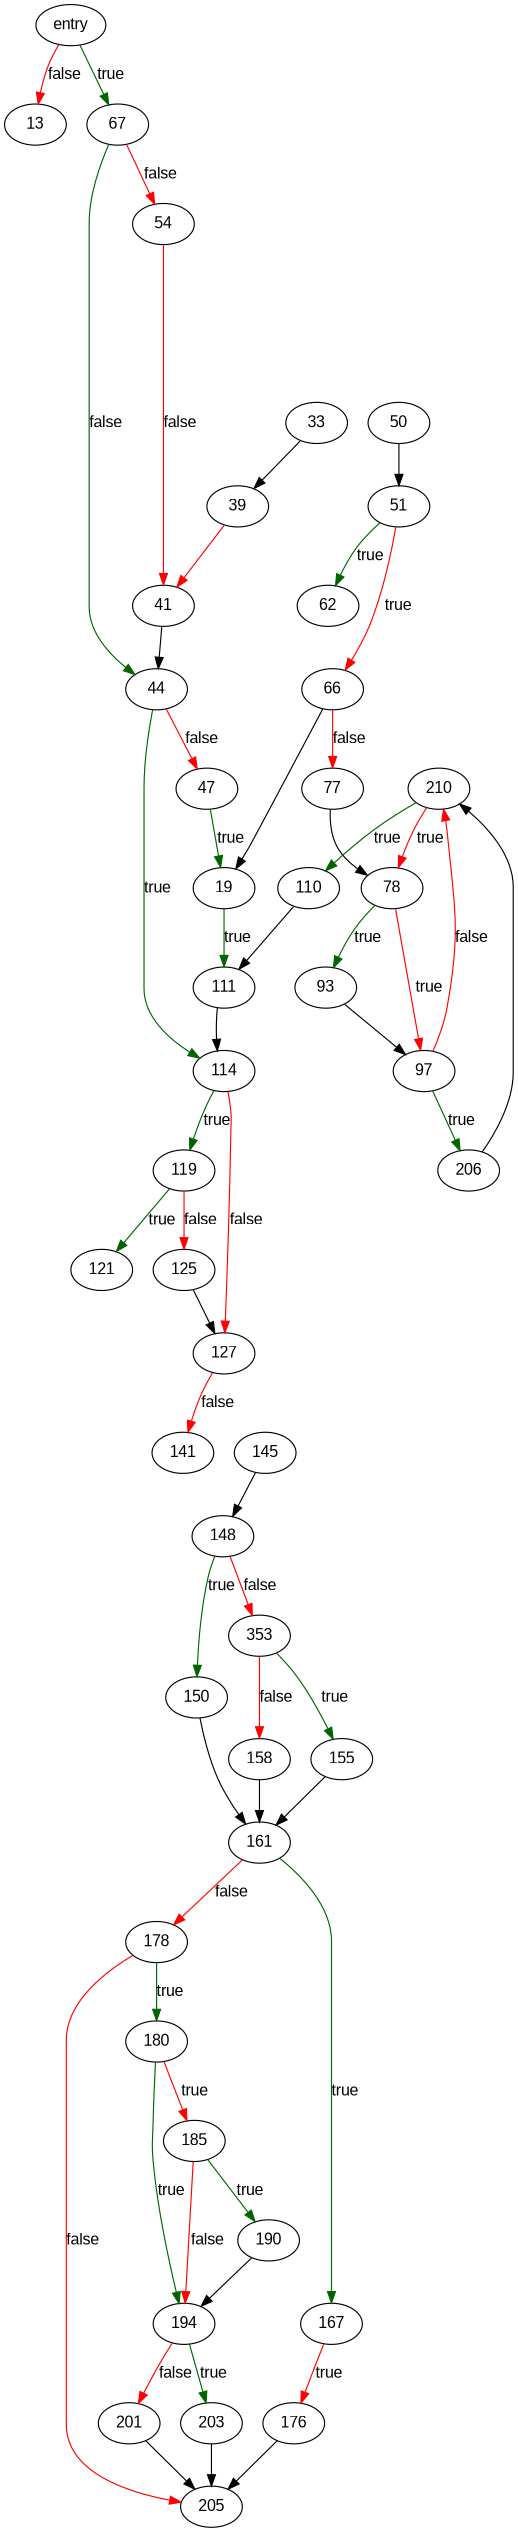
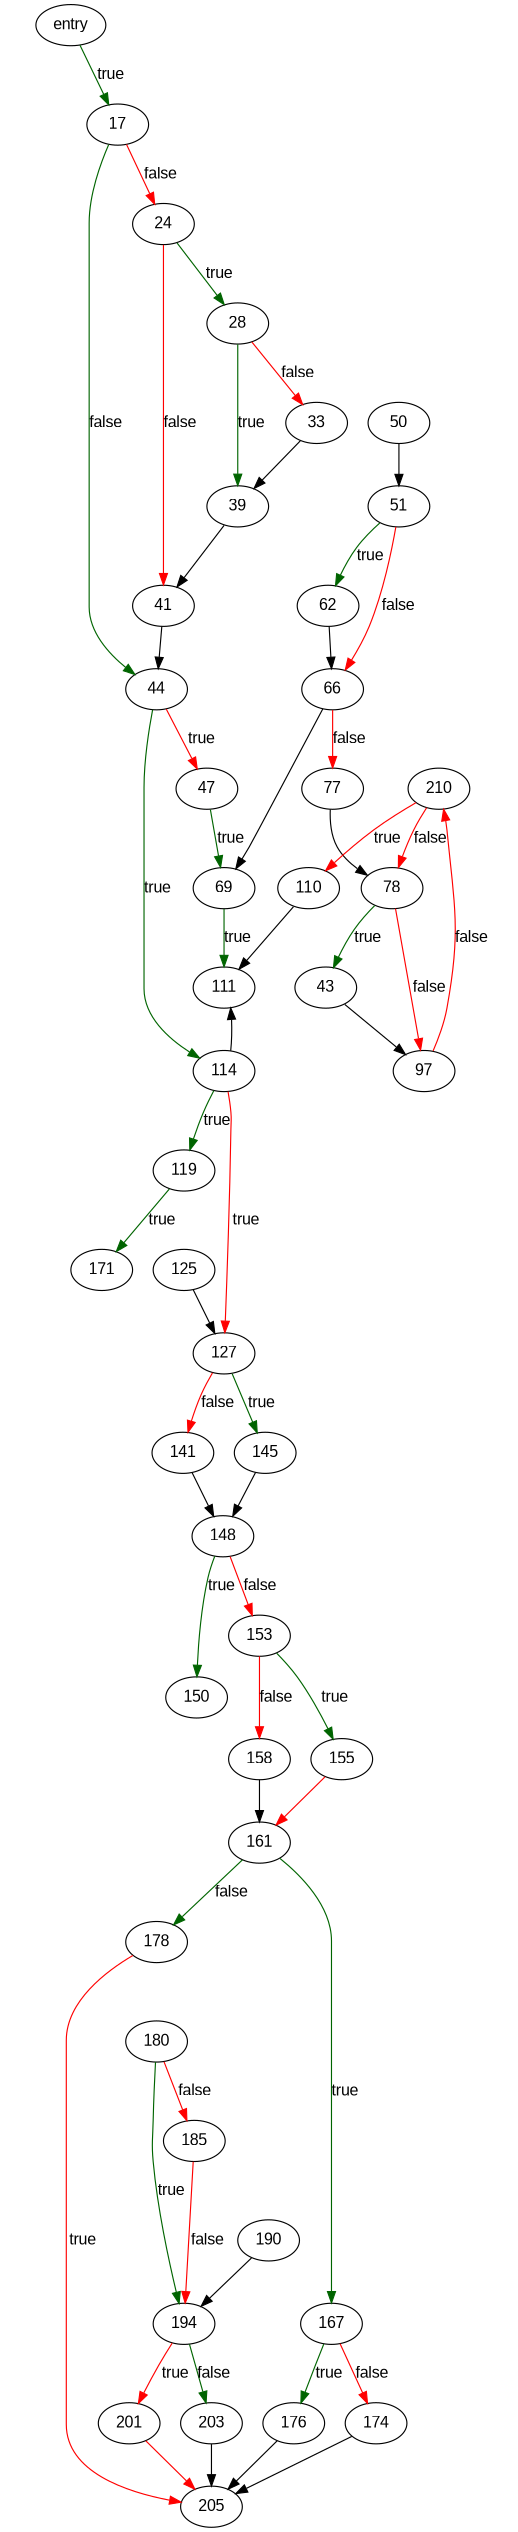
node "13": removed
node "67": label "67" -> "17"
node "54": label "54" -> "24"
node "28": added
edge "39" -> "41": color red -> black
edge "51" -> "66": label "true" -> "false"
edge "62" -> "66": added
edge "44" -> "47": label "false" -> "true"
edge "210" -> "110": color darkgreen -> red
edge "210" -> "78": label "true" -> "false"
node "19": label "19" -> "69"
node "93": label "93" -> "43"
edge "78" -> "97": label "true" -> "false"
edge "111" -> "114": reversed
node "206": removed
edge "119" -> "125": removed, label "false"
edge "114" -> "127": label "false" -> "true"
node "121": label "121" -> "171"
edge "127" -> "145": added, label "true"
edge "141" -> "148": added
node "353": label "353" -> "153"
edge "150" -> "161": removed
edge "155" -> "161": color black -> red
edge "161" -> "178": color red -> darkgreen
edge "178" -> "180": removed, label "true"
edge "180" -> "185": label "true" -> "false"
edge "185" -> "190": removed, label "true"
edge "178" -> "205": label "false" -> "true"
edge "167" -> "176": color red -> darkgreen
edge "194" -> "201": label "false" -> "true"
edge "194" -> "203": label "true" -> "false"
node "174": added
edge "201" -> "205": color black -> red
